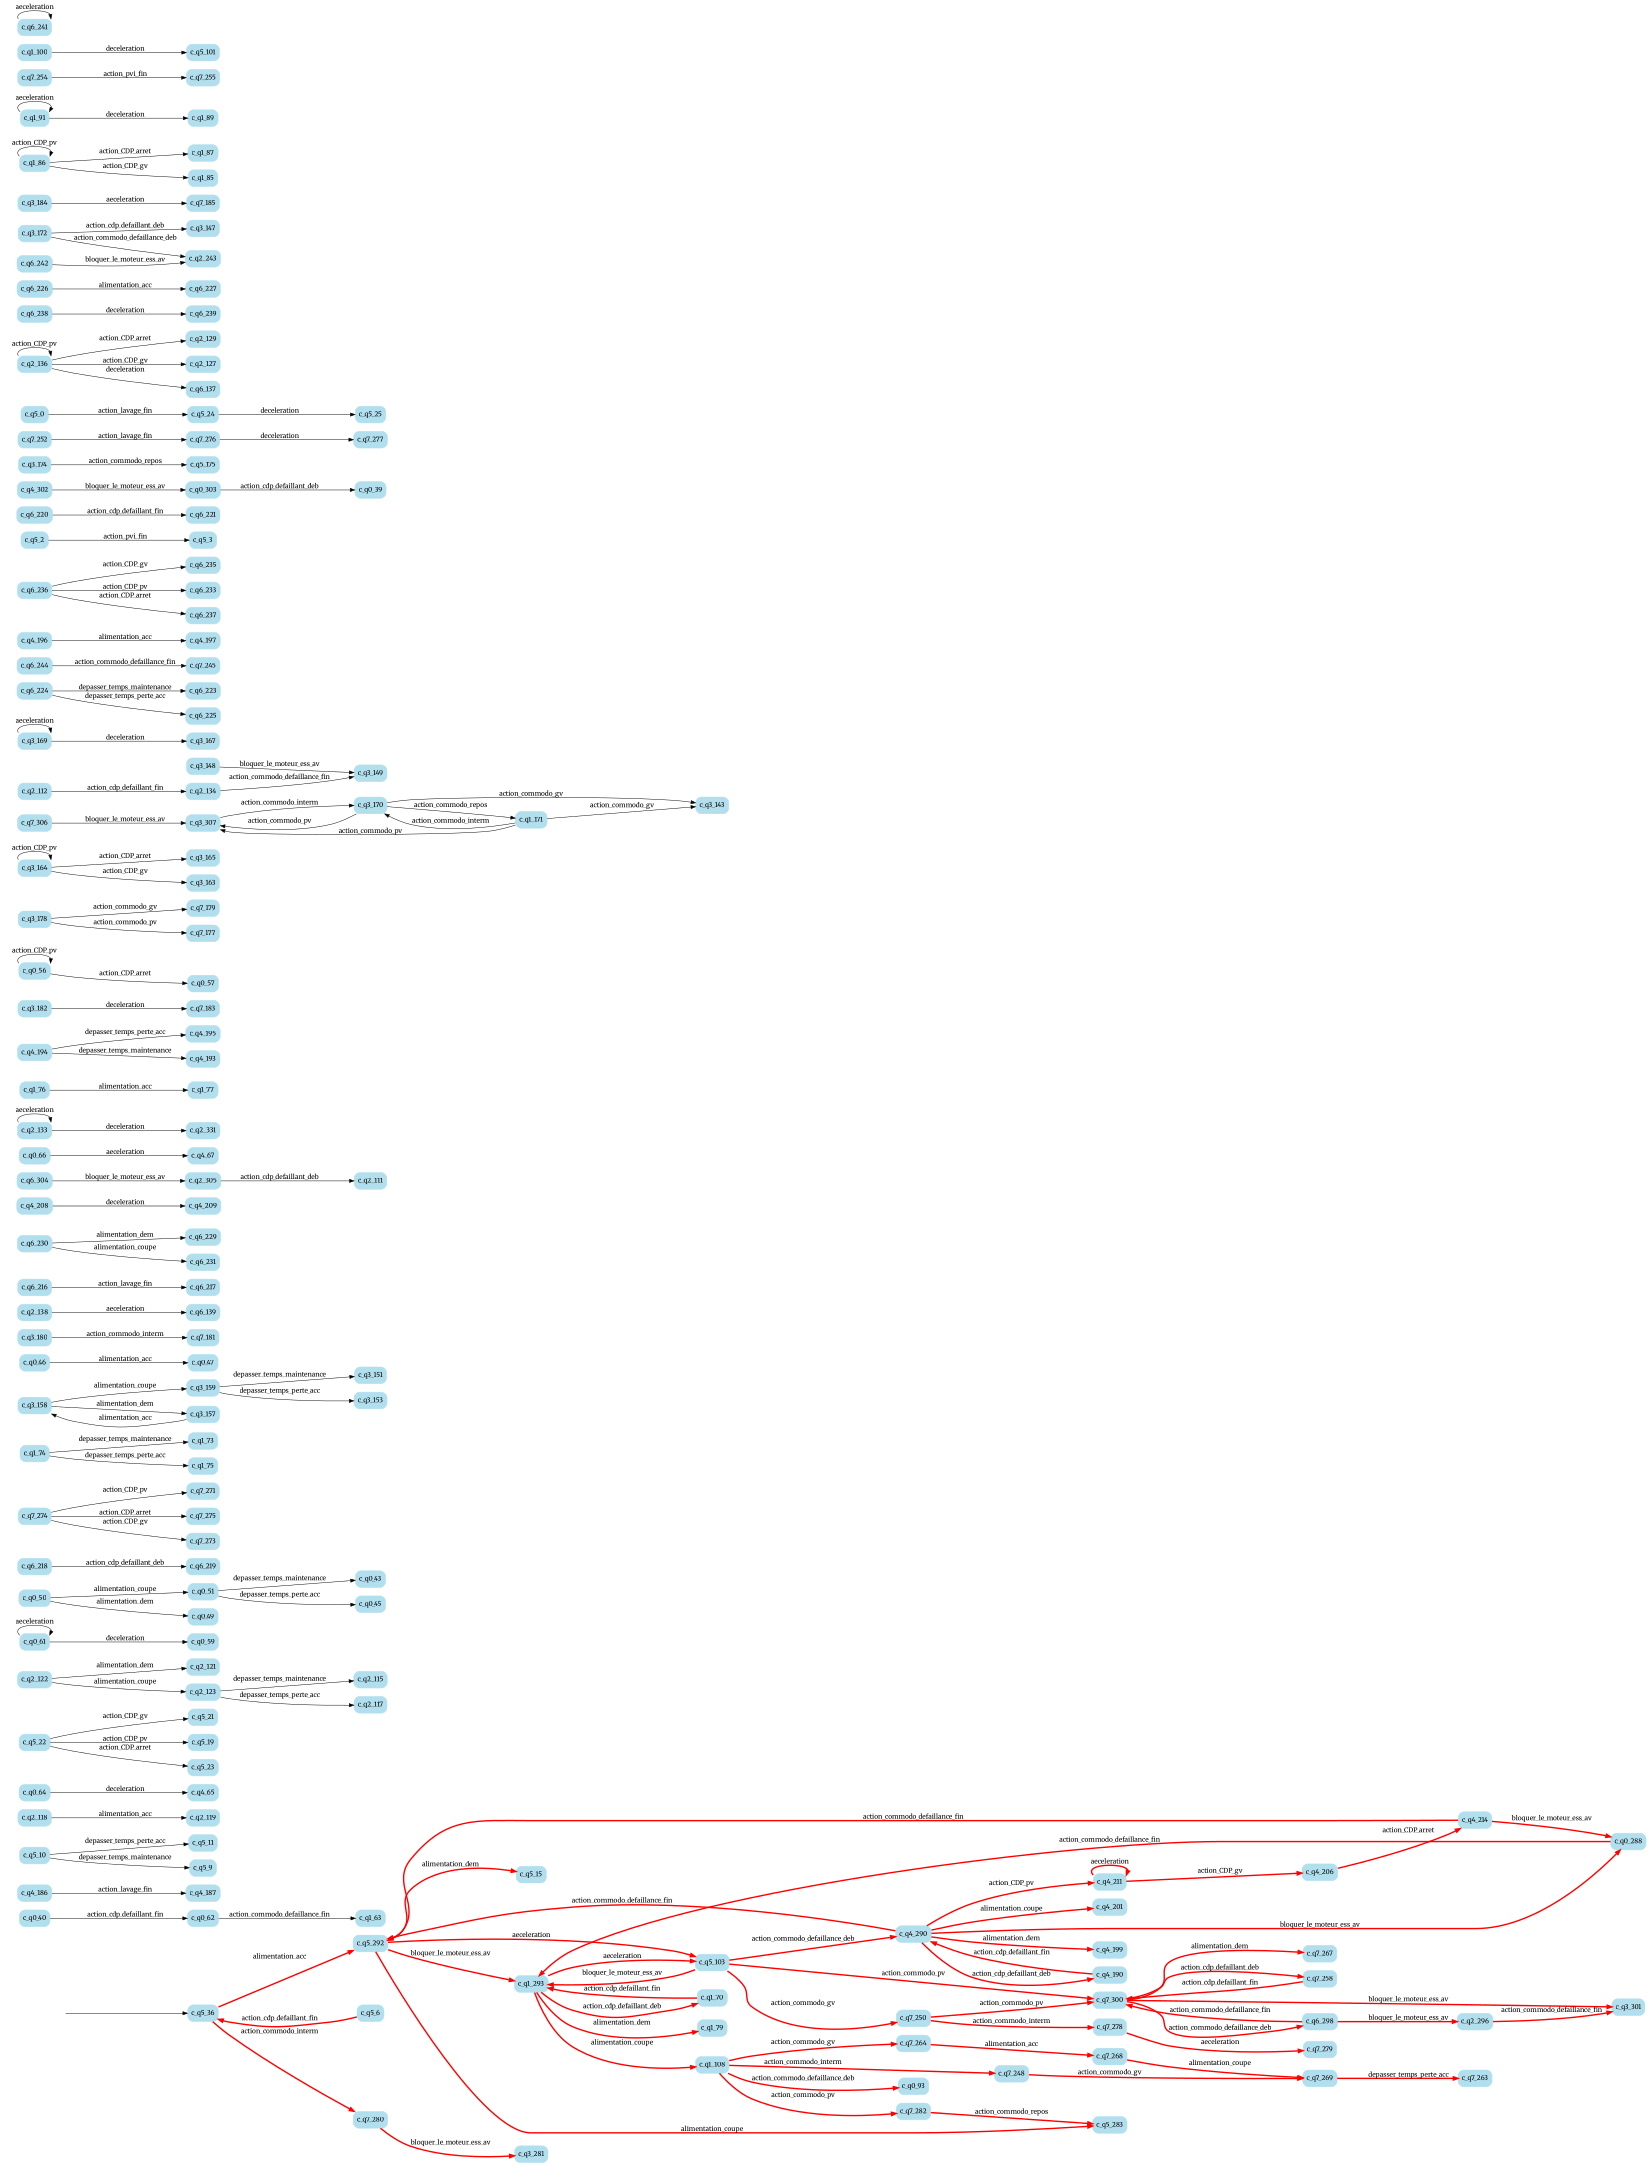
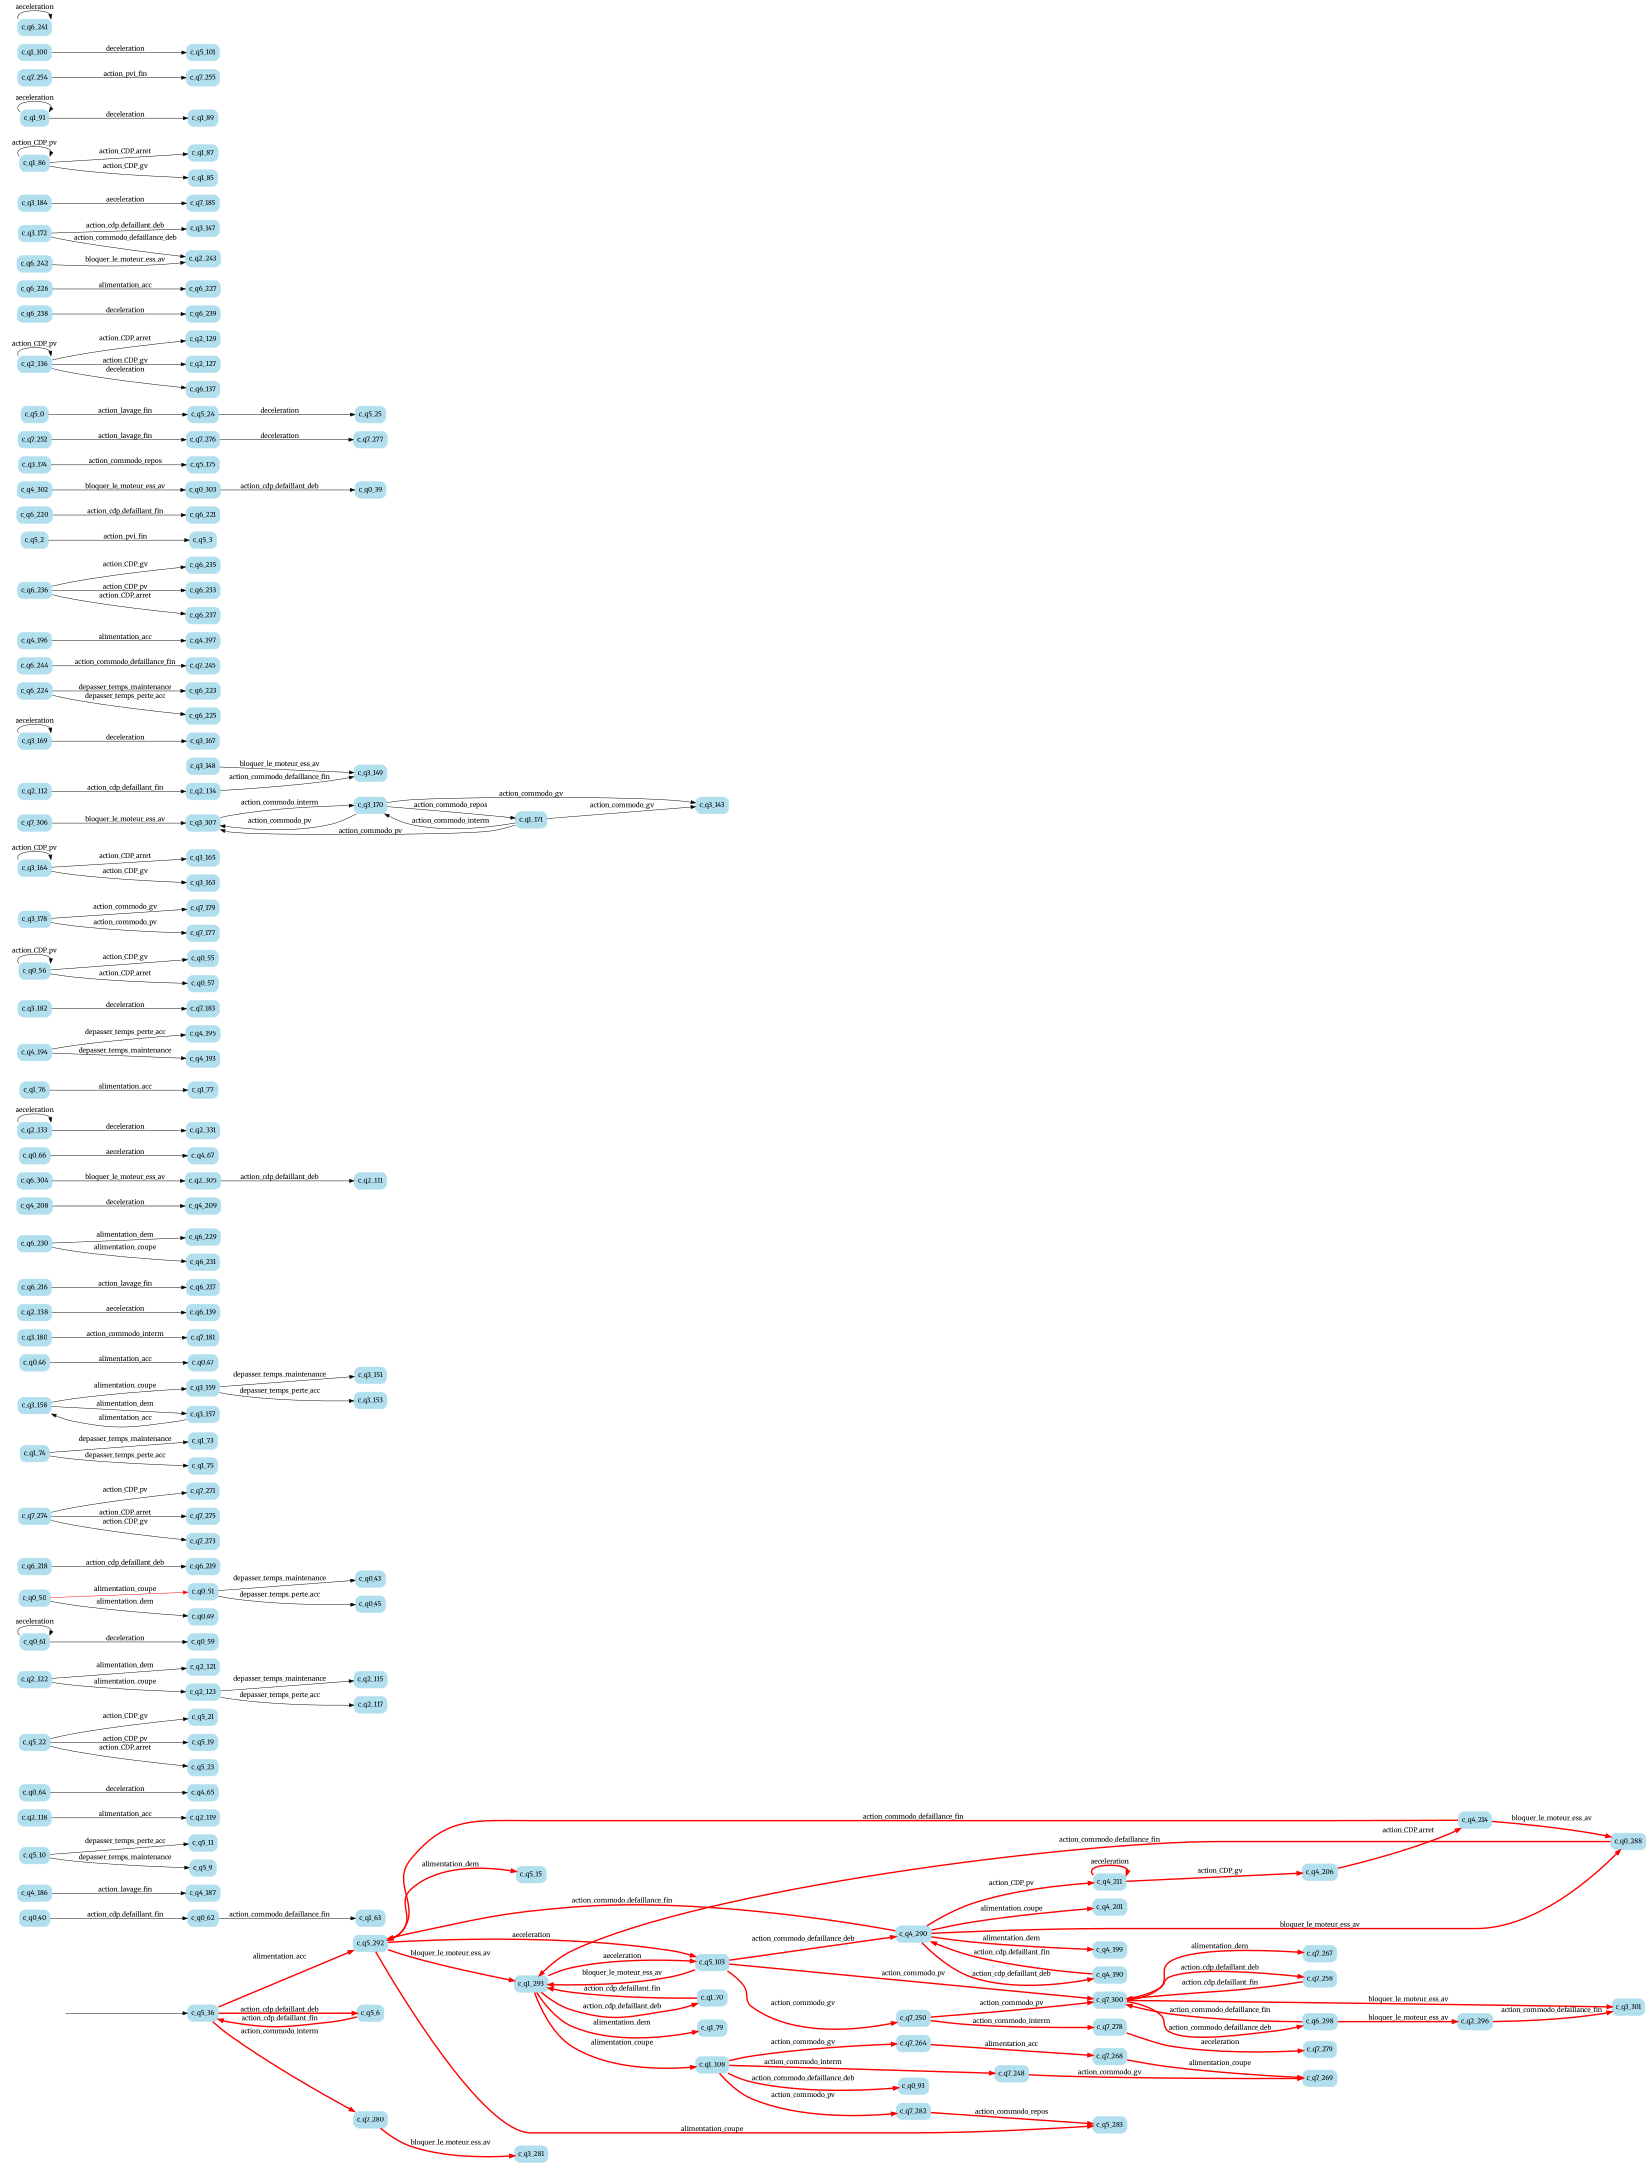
node "c_q0_55": added
edge "c_q0_50" -> "c_q0_51": color black -> red
edge "c_q5_36" -> "c_q5_6": added, label "action_cdp_defaillant_deb"
node "c_q7_263": removed
